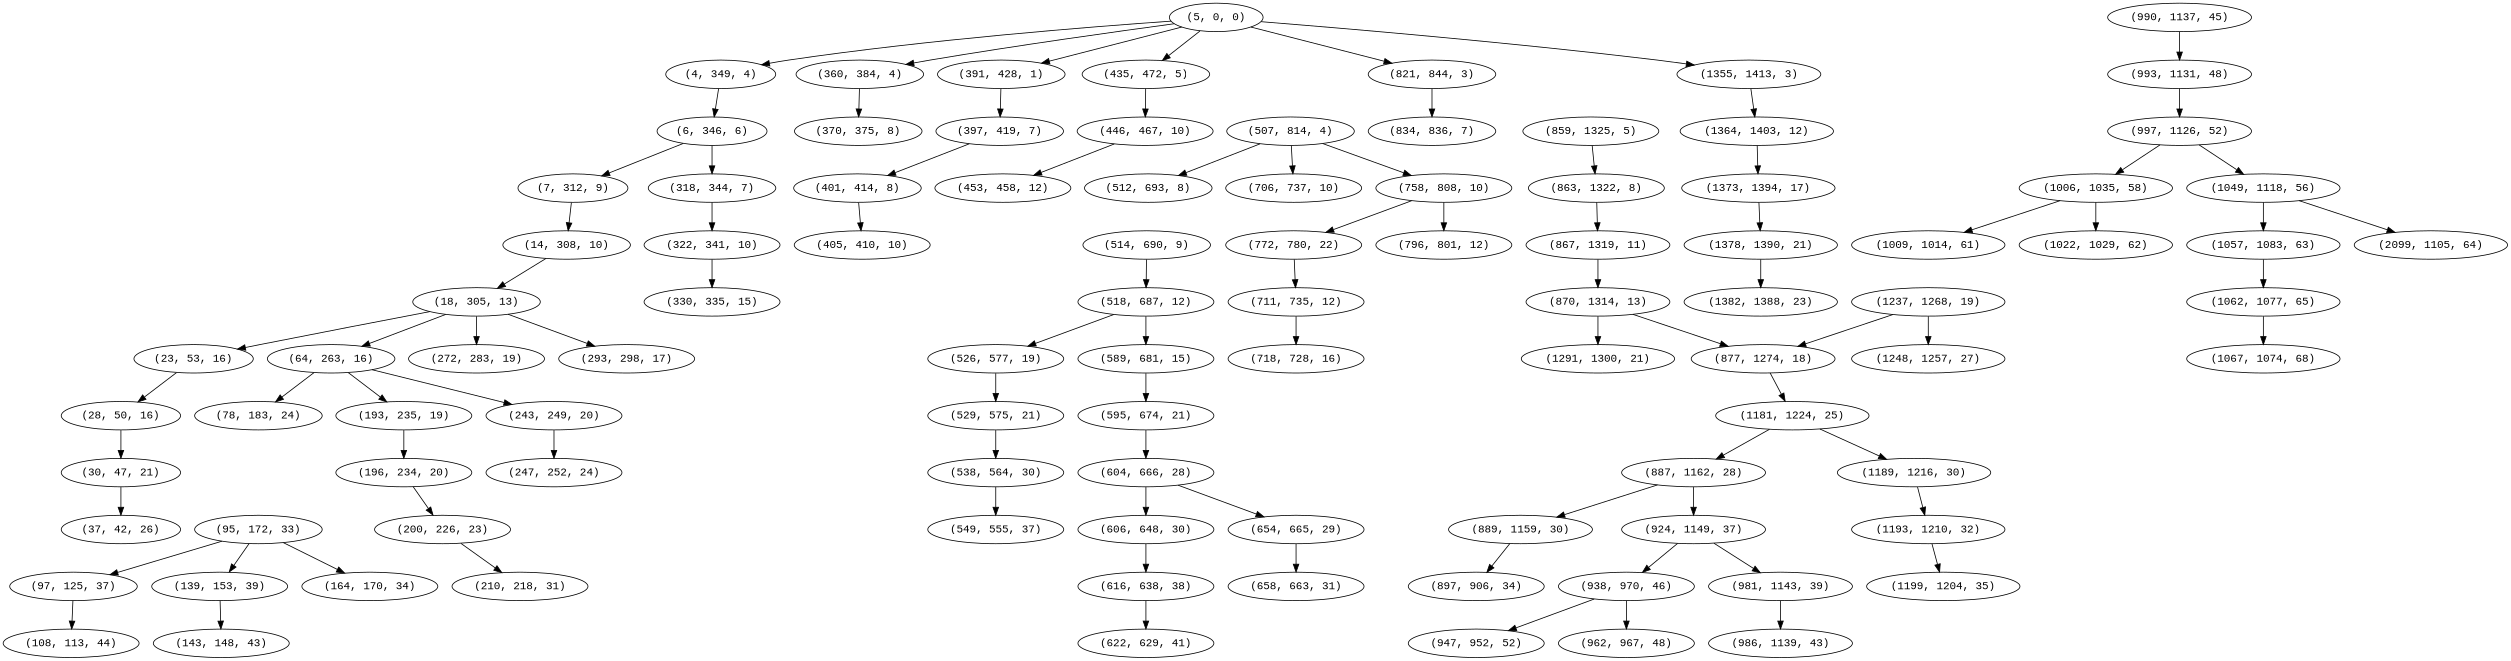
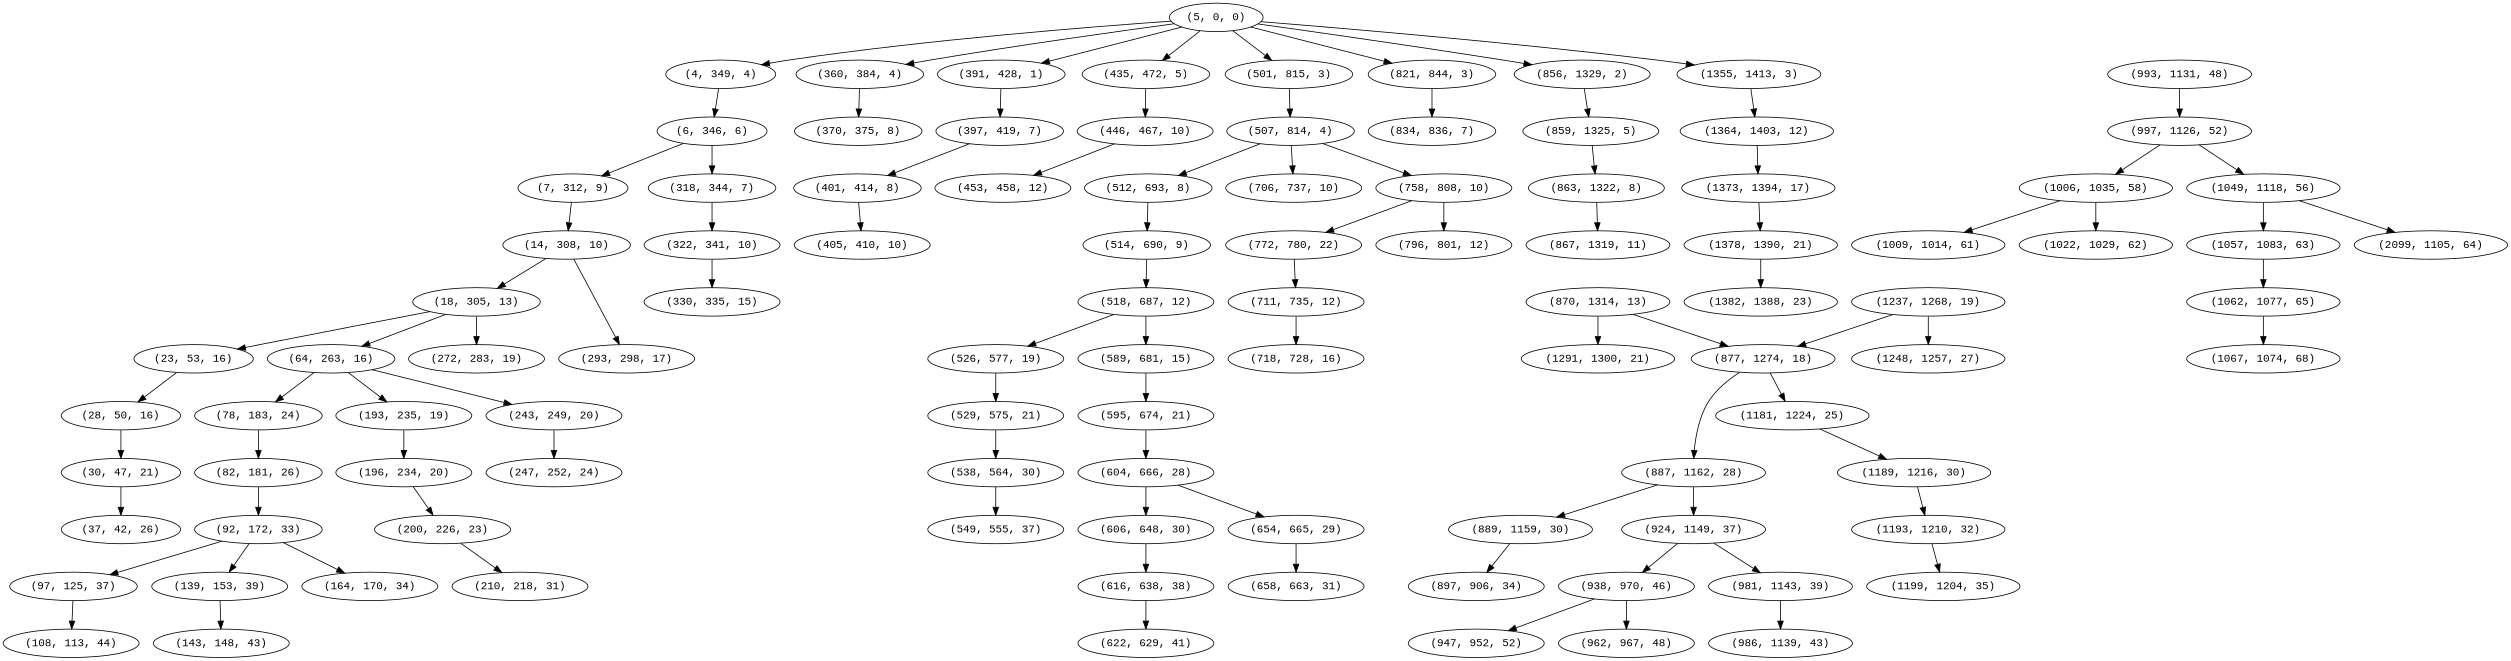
node "(990, 1137, 45)": removed
node "(501, 815, 3)": added
node "(856, 1329, 2)": added
edge "(512, 693, 8)" -> "(514, 690, 9)": added
edge "(867, 1319, 11)" -> "(870, 1314, 13)": removed
edge "(18, 305, 13)" -> "(293, 298, 17)": now "(14, 308, 10)" -> "(293, 298, 17)"
edge "(1181, 1224, 25)" -> "(887, 1162, 28)": now "(877, 1274, 18)" -> "(887, 1162, 28)"
node "(82, 181, 26)": added
node "(95, 172, 33)": label "(95, 172, 33)" -> "(92, 172, 33)"
